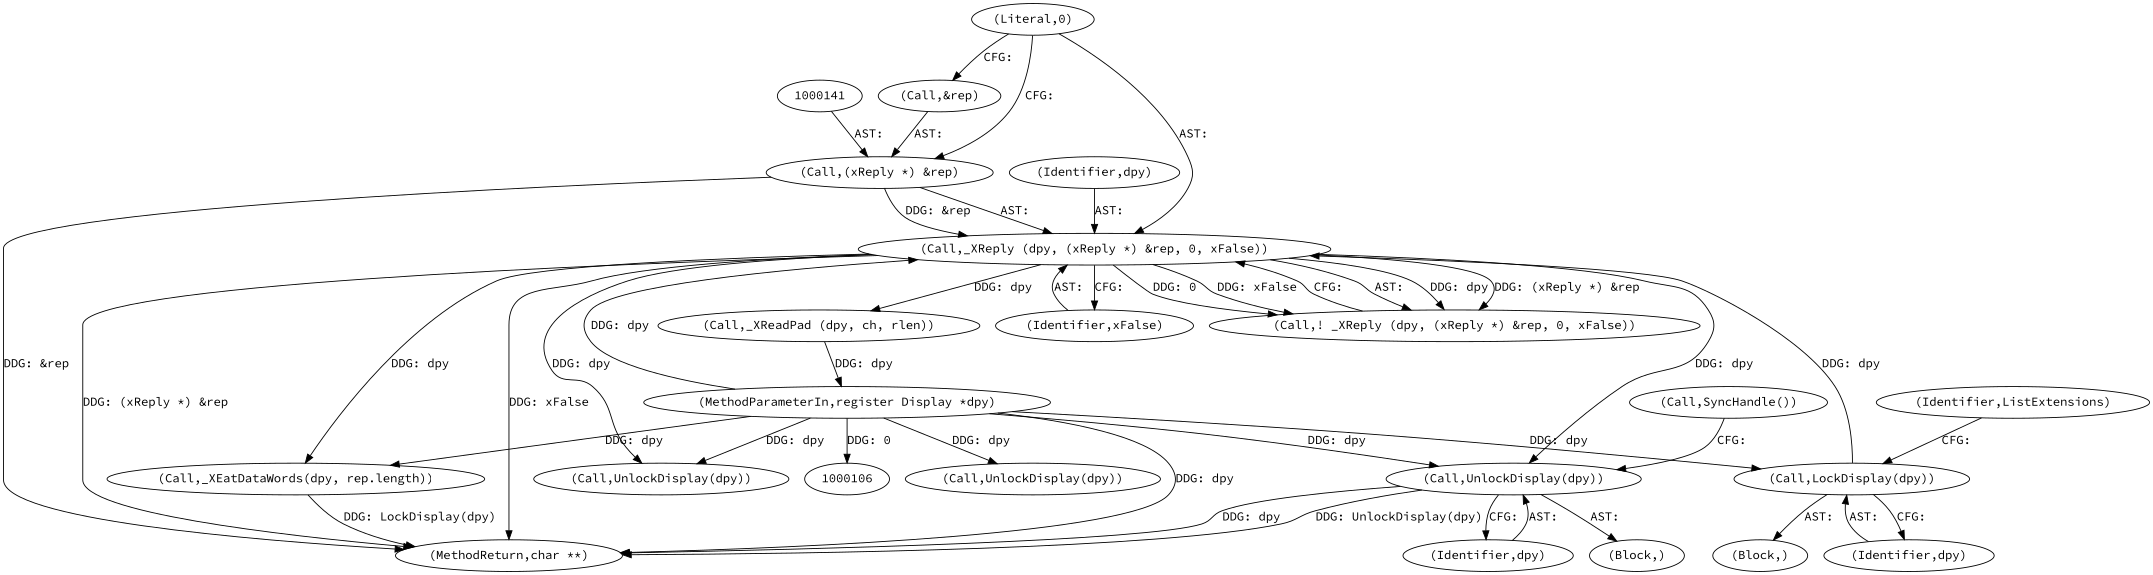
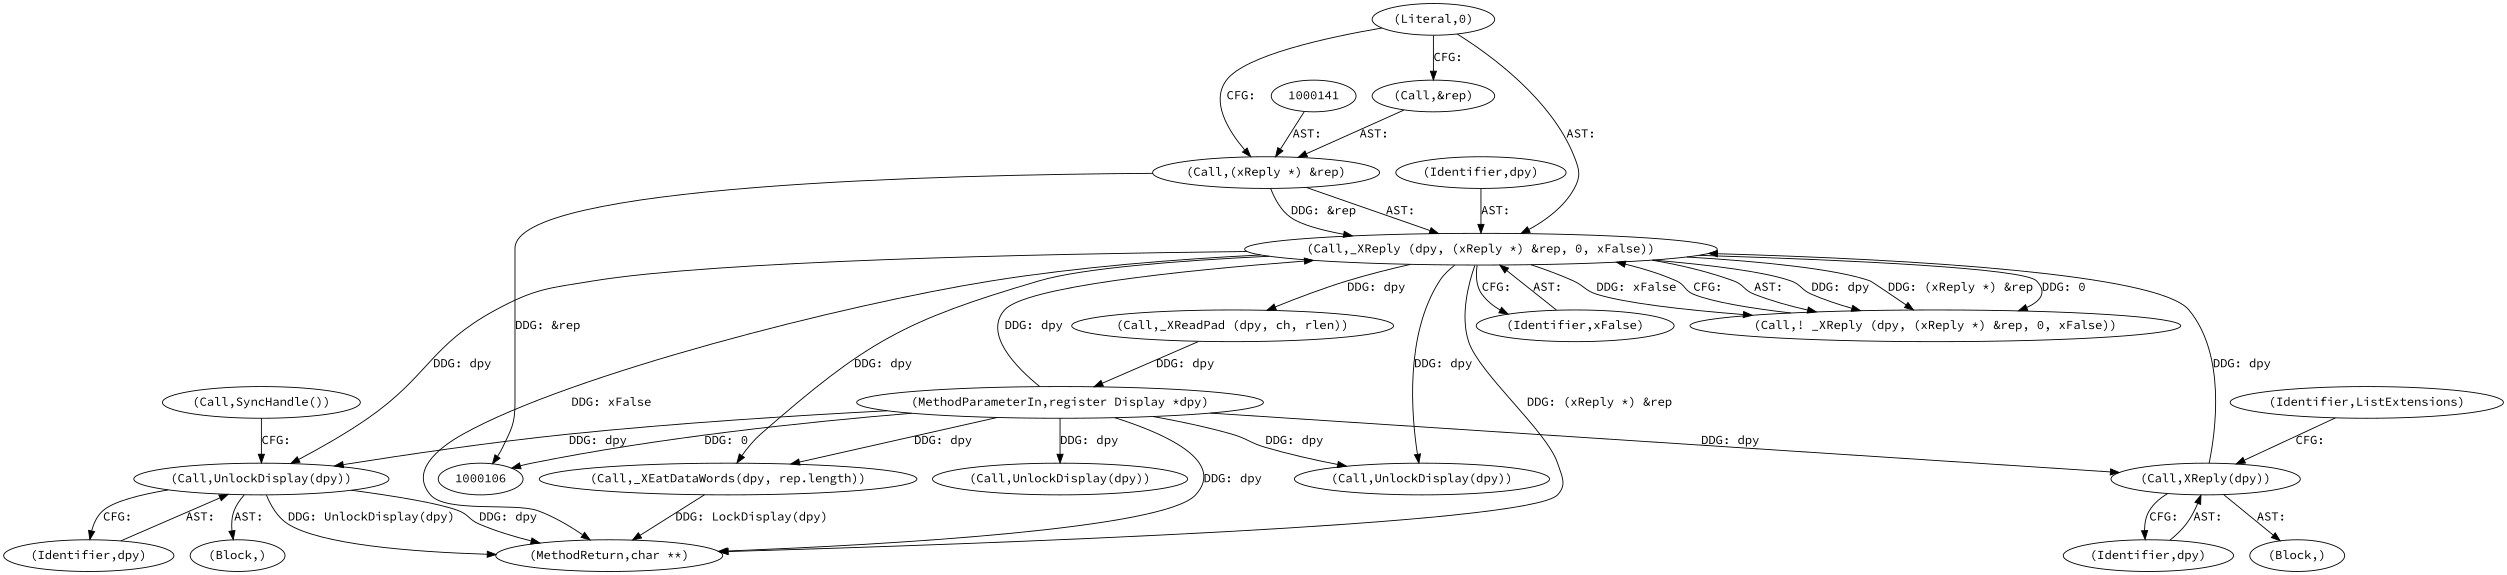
edge "(Call,(xReply *) &rep)" -> "(MethodReturn,char **)": now "(Call,(xReply *) &rep)" -> "1000106"
node "(Call,LockDisplay(dpy))": label "(Call,LockDisplay(dpy))" -> "(Call,XReply(dpy))"
